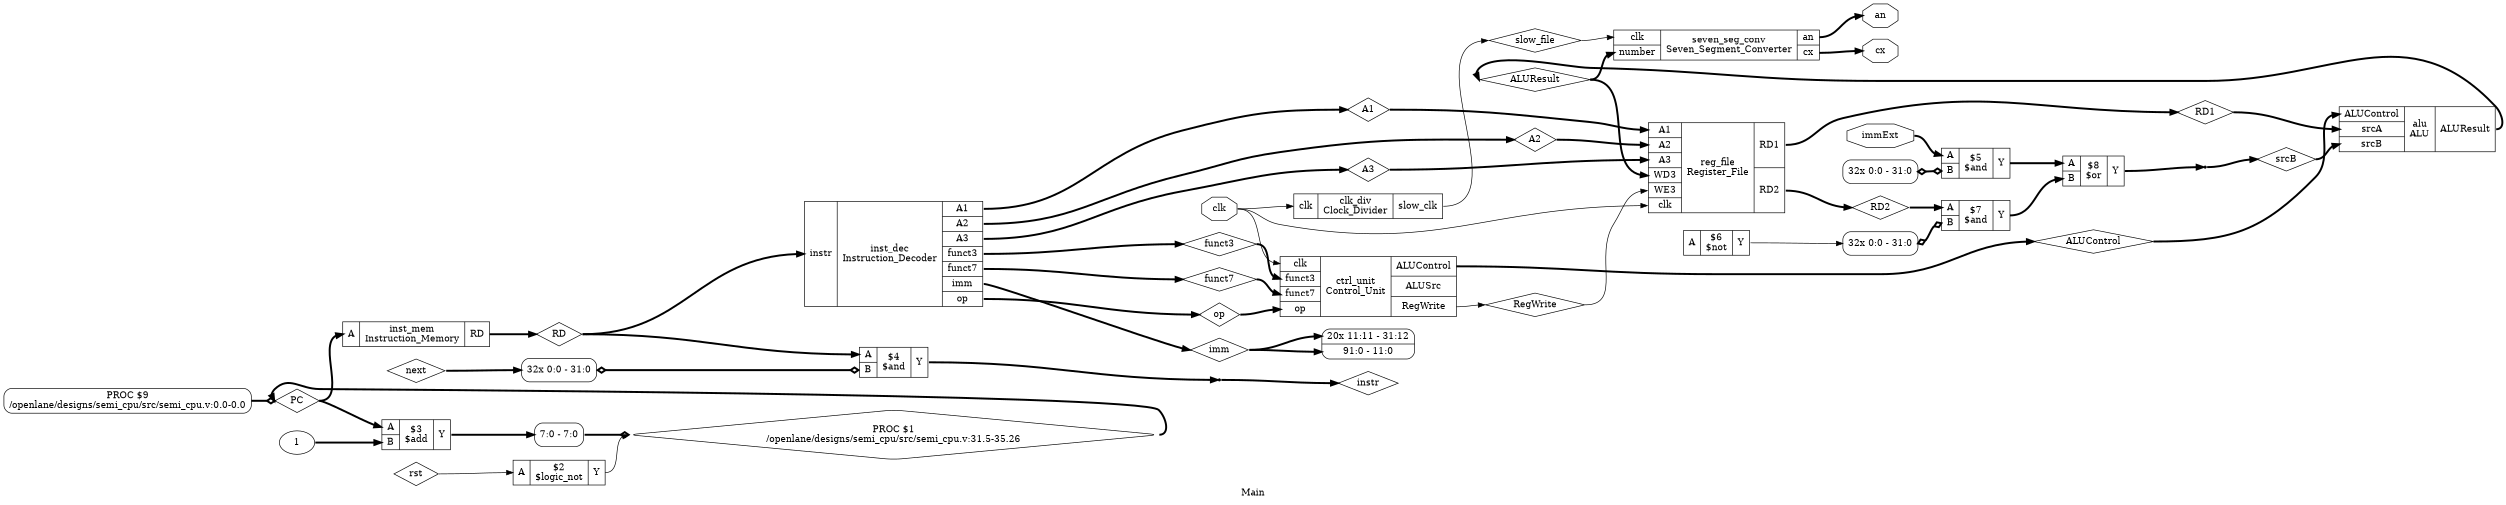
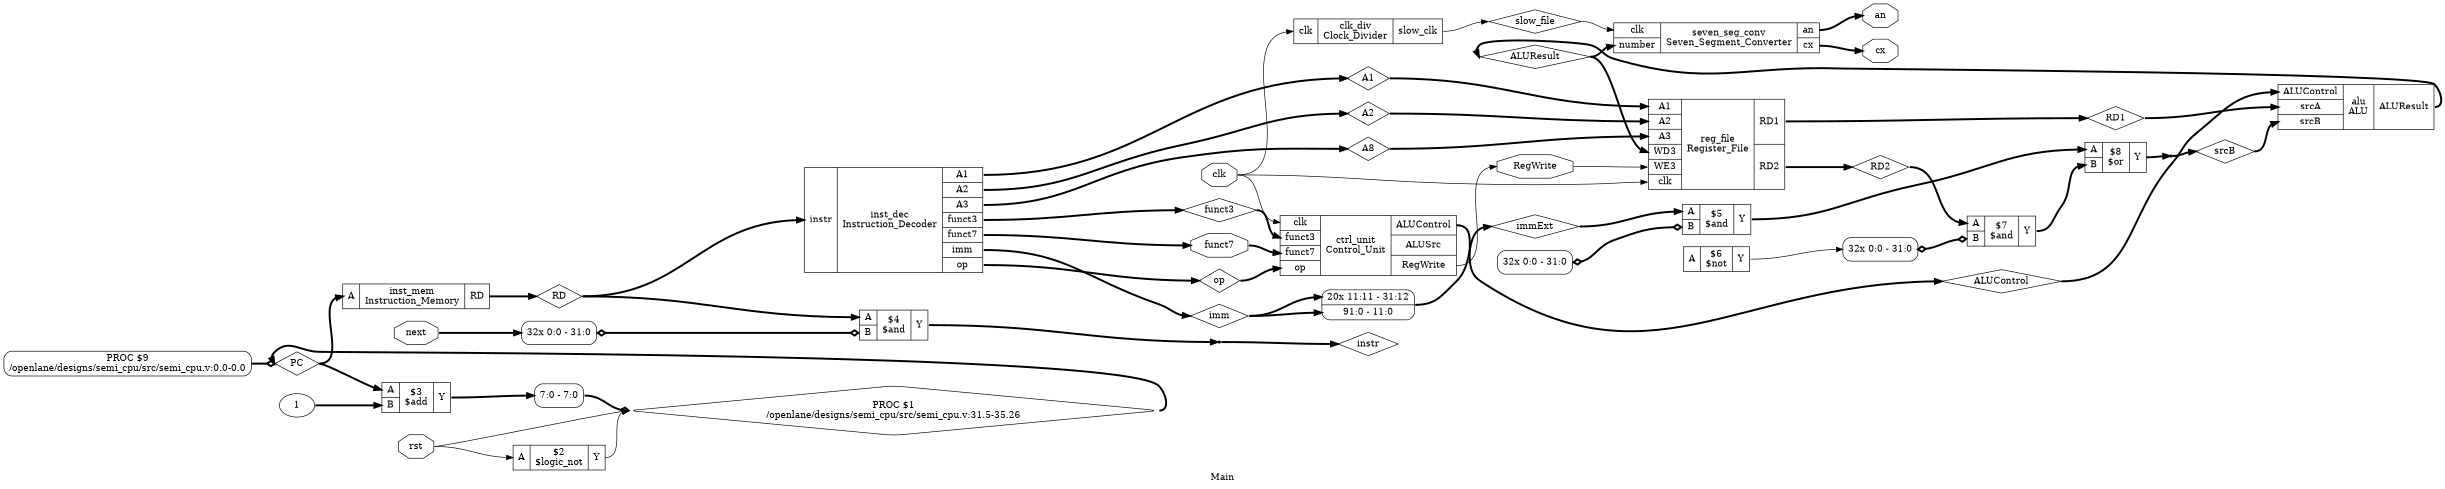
node "immExt": shape octagon -> diamond
node "A3": label "A3" -> "A8"
edge "20x 11:11 - 31:12" -> "immExt": added
node "funct7": shape diamond -> octagon
node "RegWrite": shape diamond -> octagon
node "next": shape diamond -> octagon
edge "rst" -> "PROC $1 /openlane/designs/semi_cpu/src/semi_cpu.v:31.5-35.26": added
node "rst": shape diamond -> octagon
